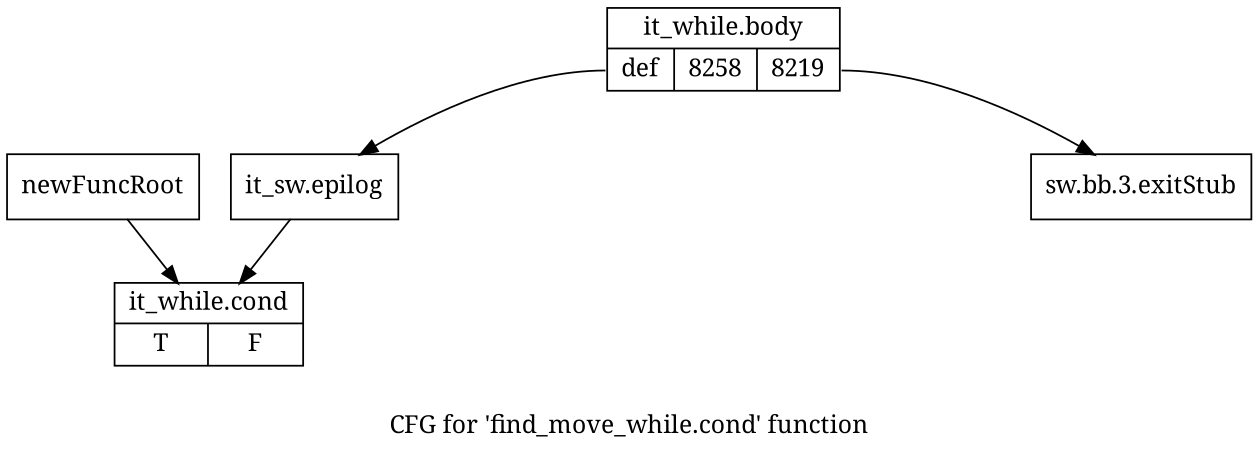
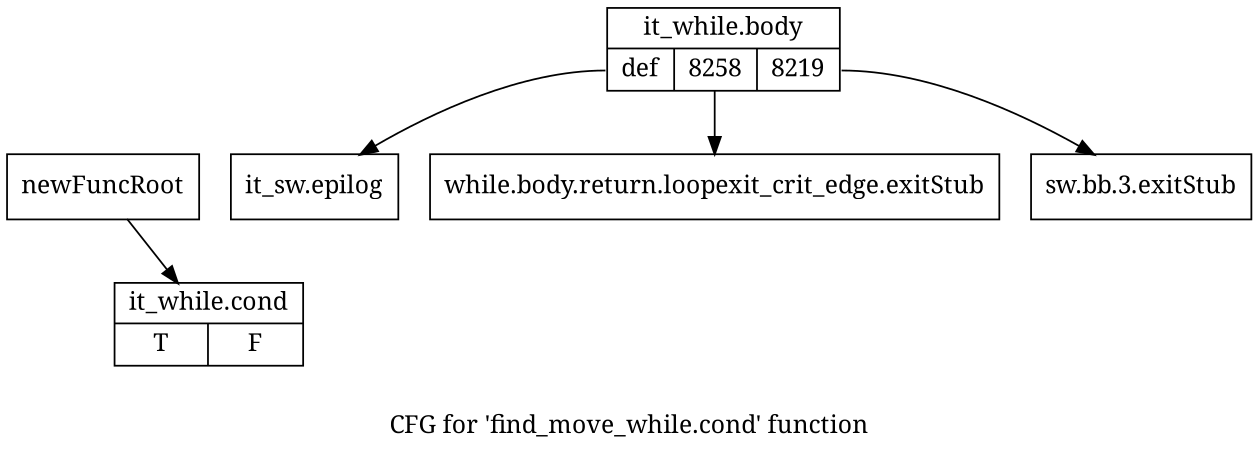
node "while.body.return.loopexit_crit_edge.exitStub": added
edge "it_sw.epilog" -> "it_while.cond": removed
